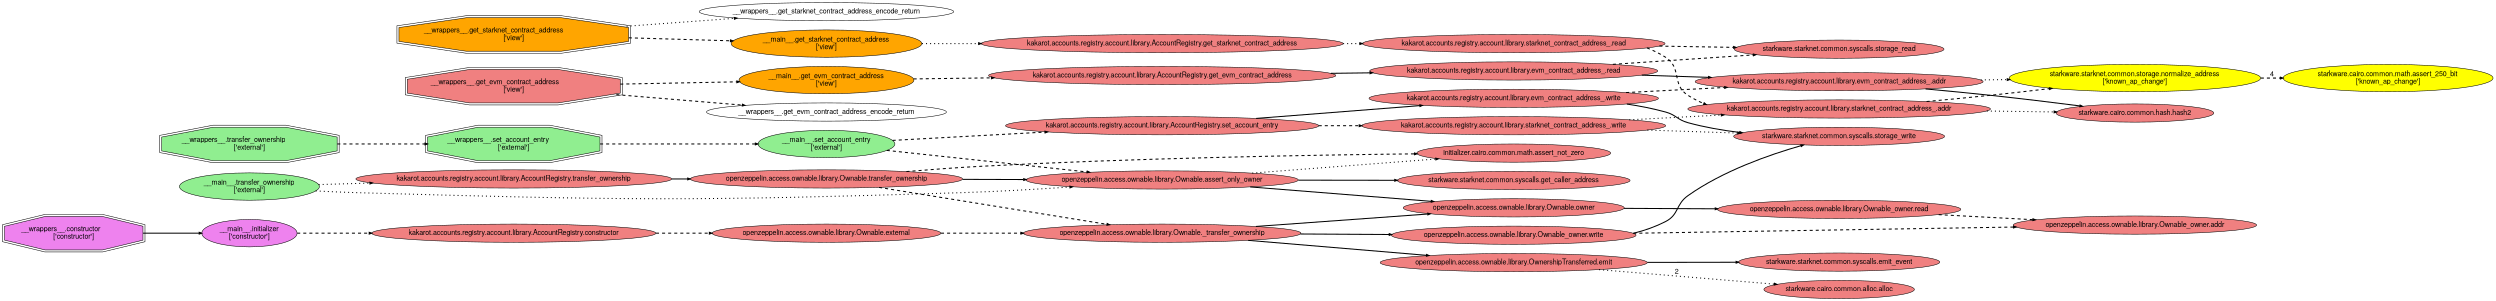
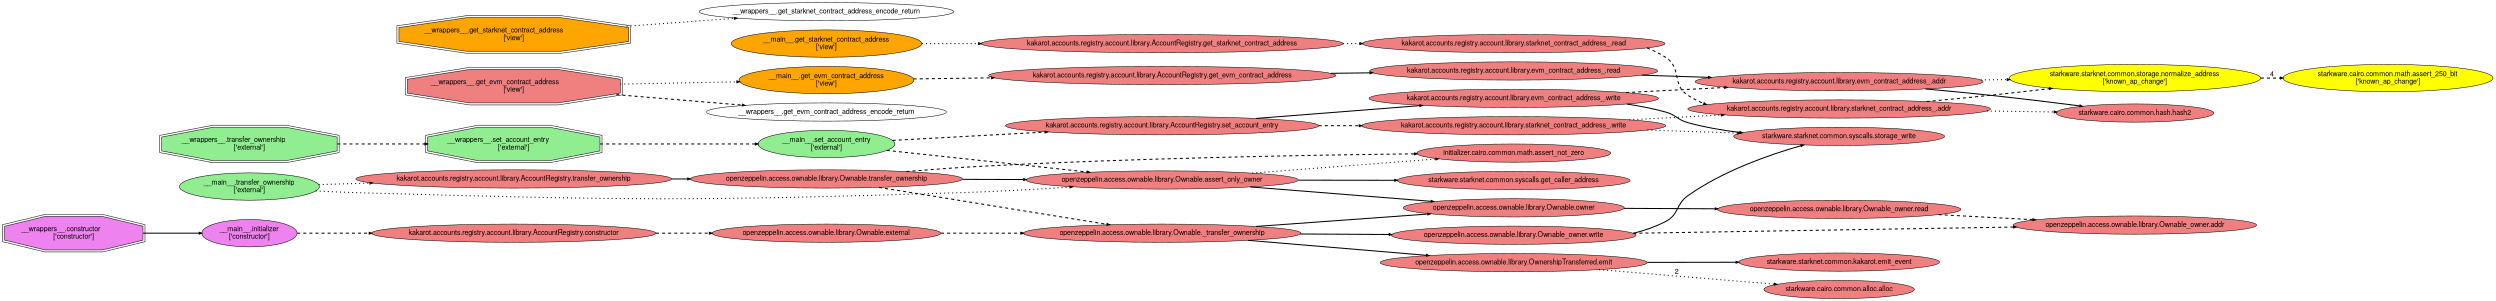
edge "__wrappers__.get_starknet_contract_address ['view']" -> "__main__.get_starknet_contract_address ['view']": removed
node "starkware.starknet.common.syscalls.storage_read": removed
edge "__wrappers__.get_evm_contract_address ['view']" -> "__main__.get_evm_contract_address ['view']": style dashed -> dotted
node "starkware.starknet.common.syscalls.emit_event": label "starkware.starknet.common.syscalls.emit_event" -> "starkware.starknet.common.kakarot.emit_event"
